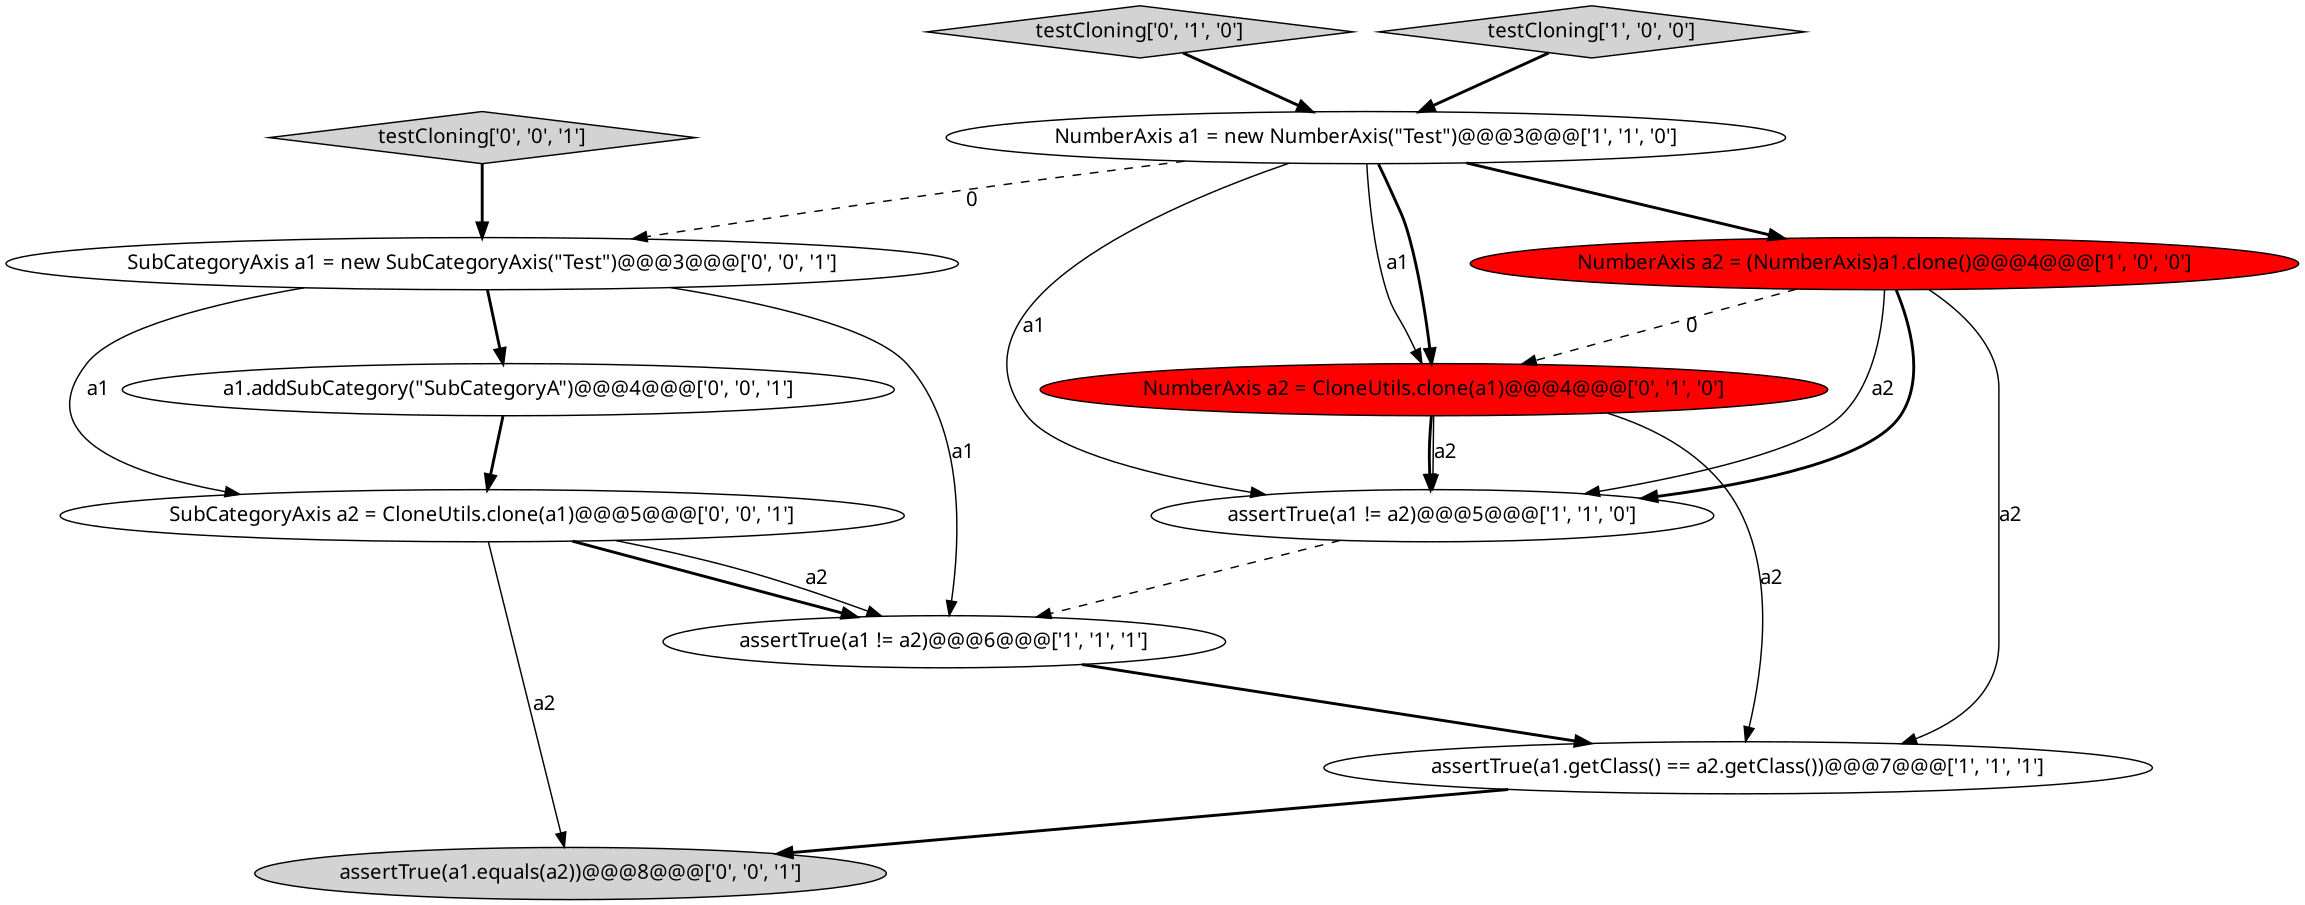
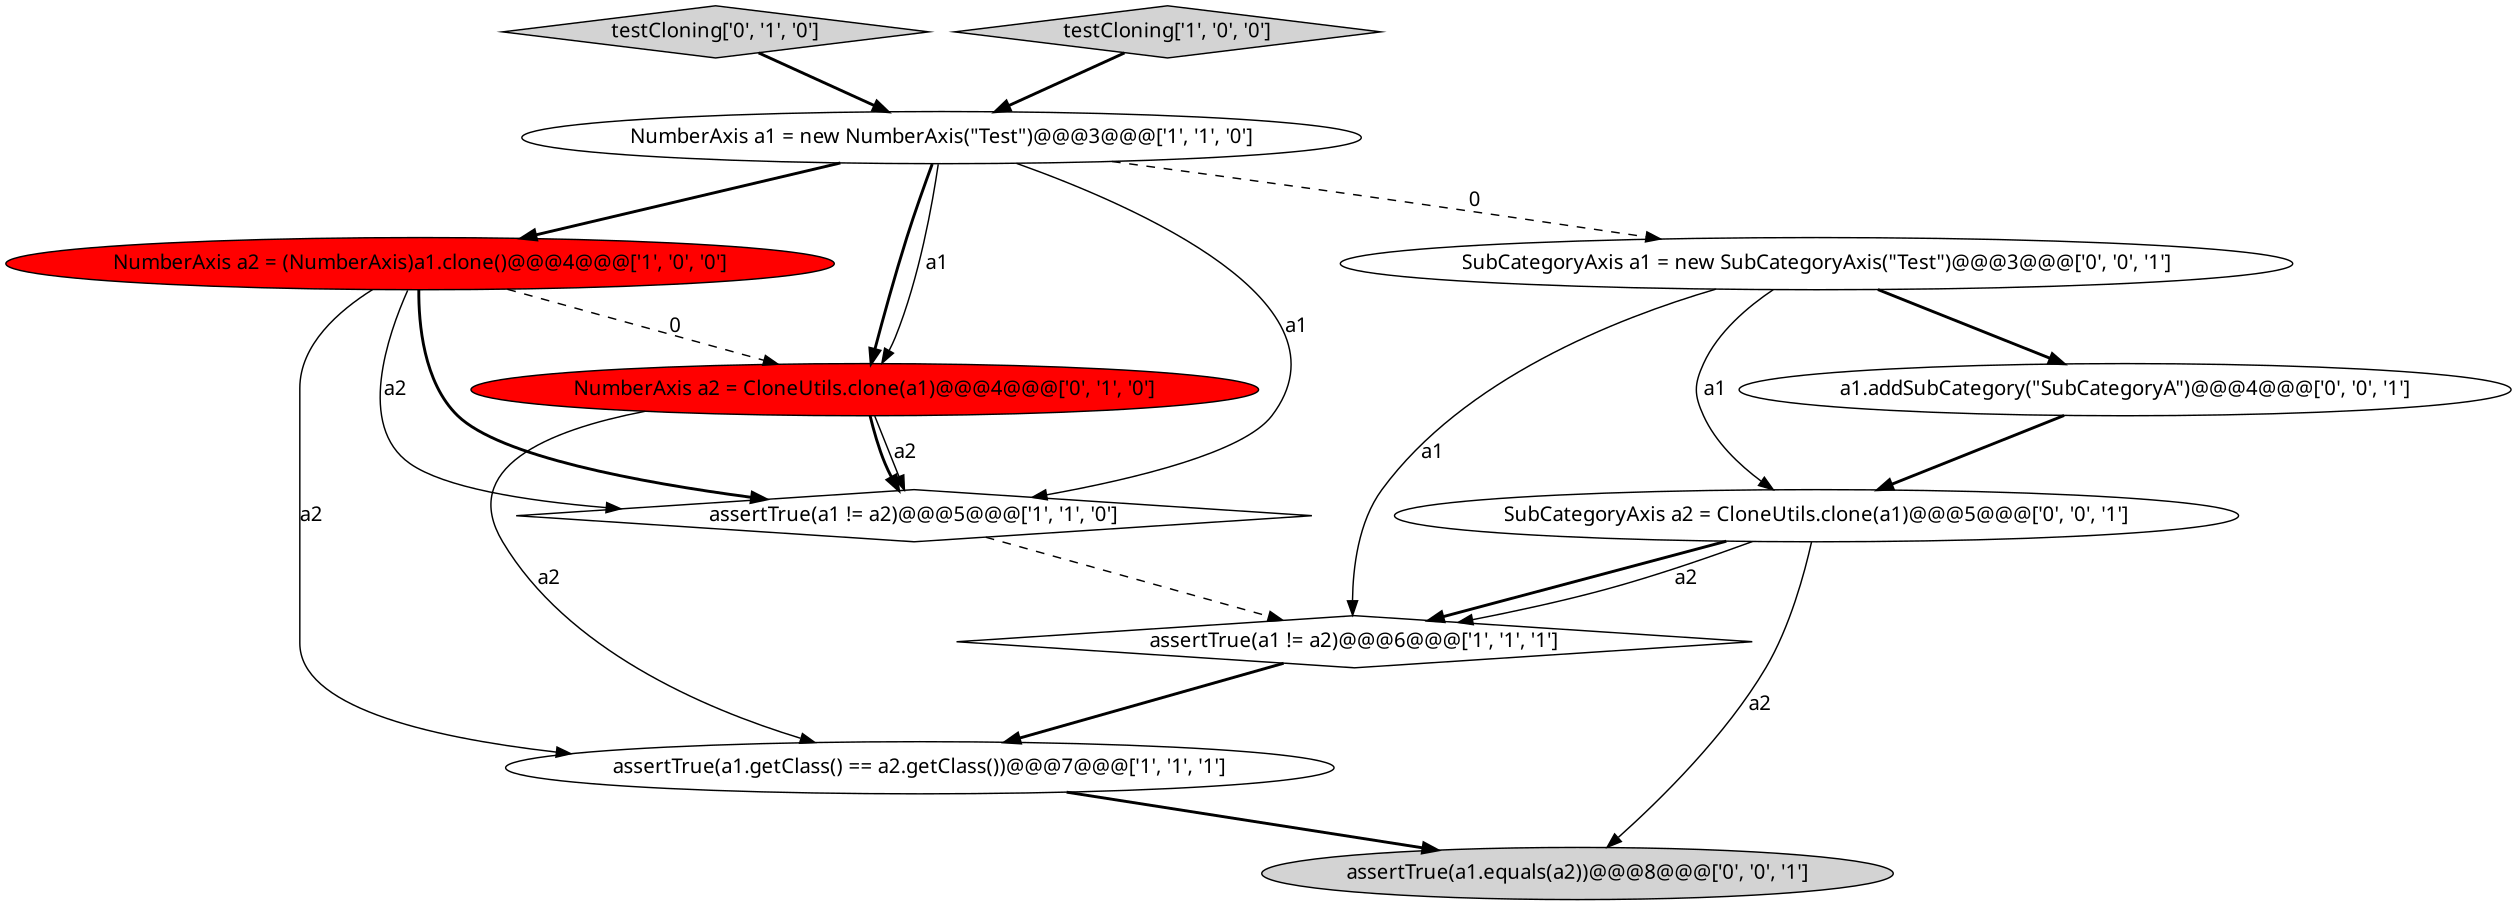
node "testCloning['0', '0', '1']": removed
node "assertTrue(a1 != a2)@@@5@@@['1', '1', '0']": shape ellipse -> diamond
node "assertTrue(a1 != a2)@@@6@@@['1', '1', '1']": shape ellipse -> diamond
